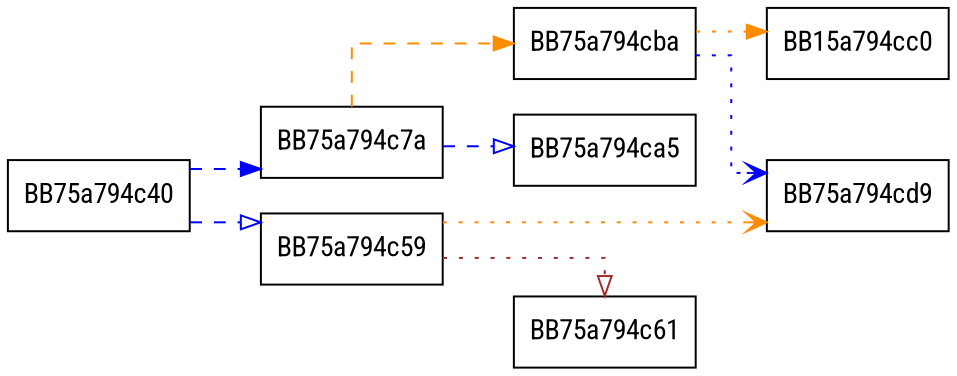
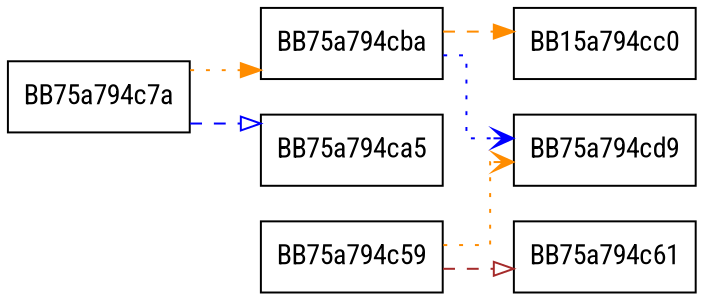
edge "BB75a794cba" -> "BB15a794cc0": style dotted -> dashed
edge "BB75a794c7a" -> "BB75a794cba": style dashed -> dotted
node "BB75a794c40": removed
edge "BB75a794c59" -> "BB75a794c61": style dotted -> dashed
